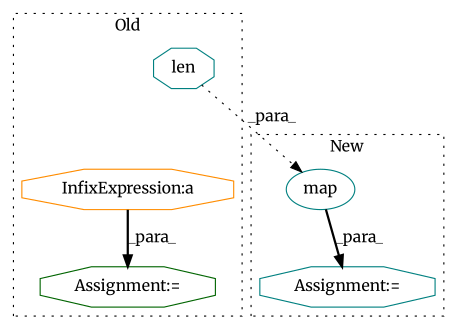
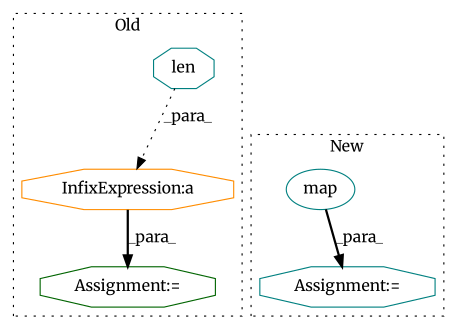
edge "len" -> "map": now "len" -> "InfixExpression:a"
